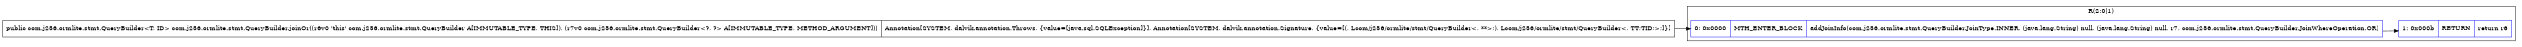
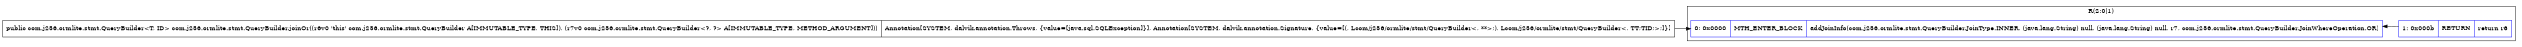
edge "0: 0x0000" -> "1: 0x000b": reversed
